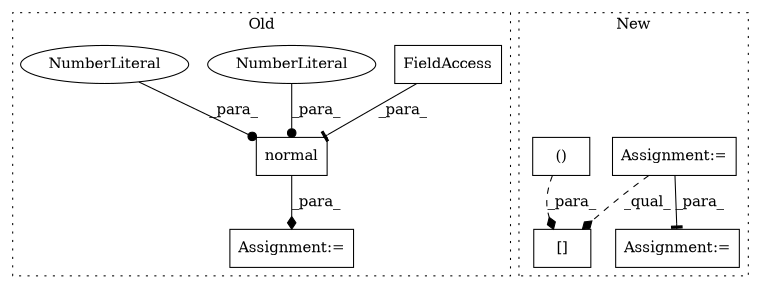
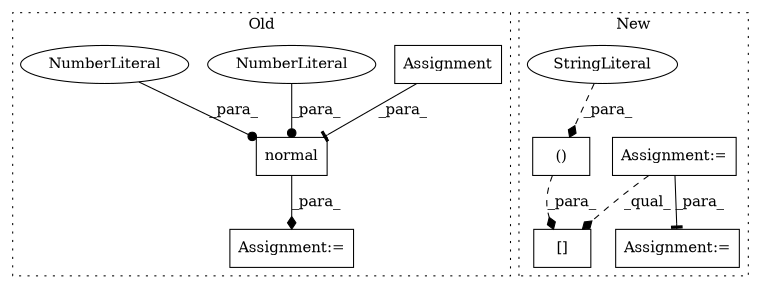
node "FieldAccess": label "FieldAccess" -> "Assignment"
node "StringLiteral": added
